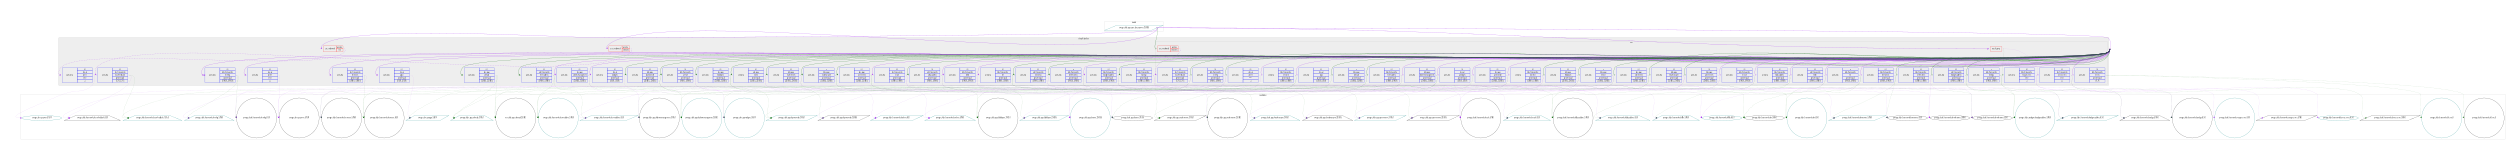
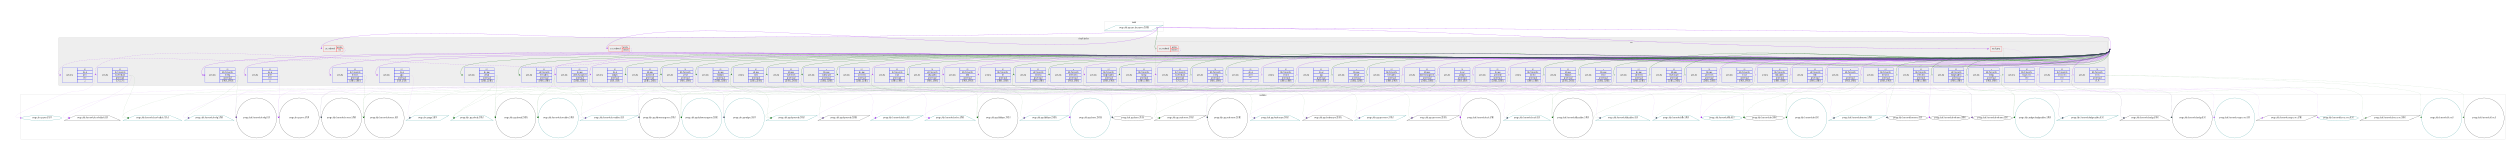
node "test://kde-apps/akonadi-23.08.5": label "test://kde-apps/akonadi-23.08.5" -> "portage://kde-apps/akonadi-23.08.5"
